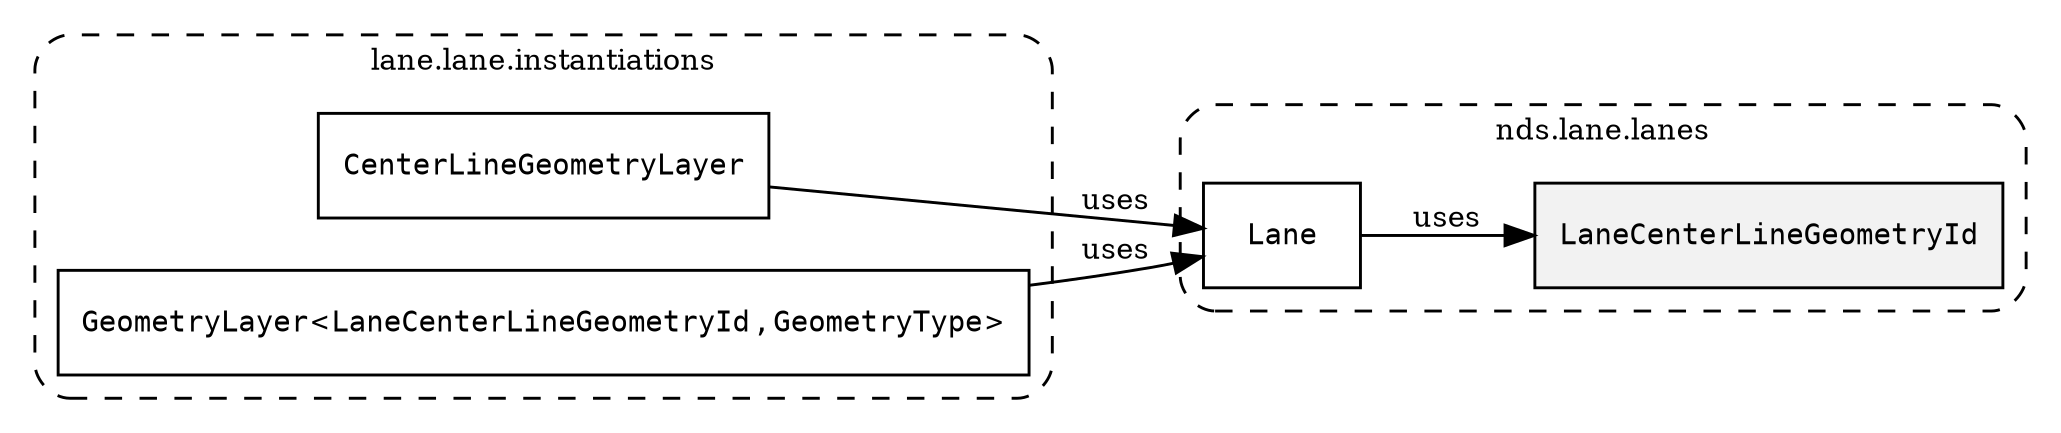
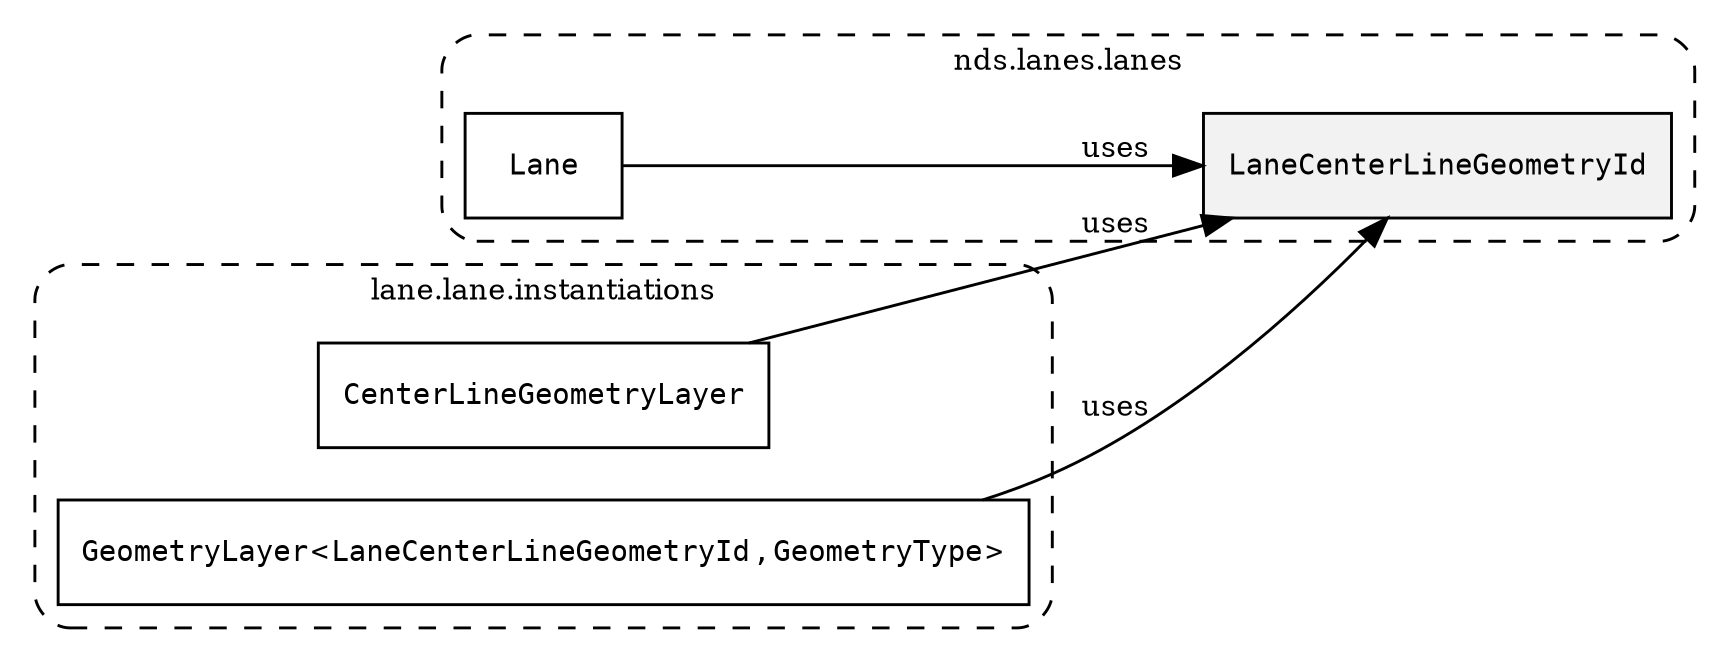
cluster "nds.lane.lanes": label "nds.lane.lanes" -> "nds.lanes.lanes"
edge "CenterLineGeometryLayer" -> "Lane": now "CenterLineGeometryLayer" -> "LaneCenterLineGeometryId"
edge "GeometryLayer" -> "Lane": now "GeometryLayer" -> "LaneCenterLineGeometryId"
